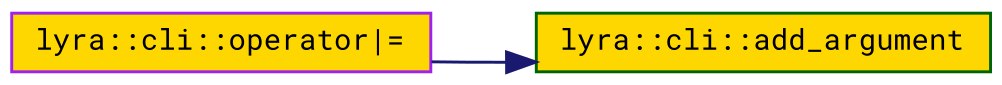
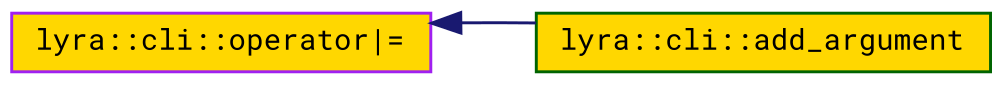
edge "lyra::cli::operator|=" -> "lyra::cli::add_argument": reversed
